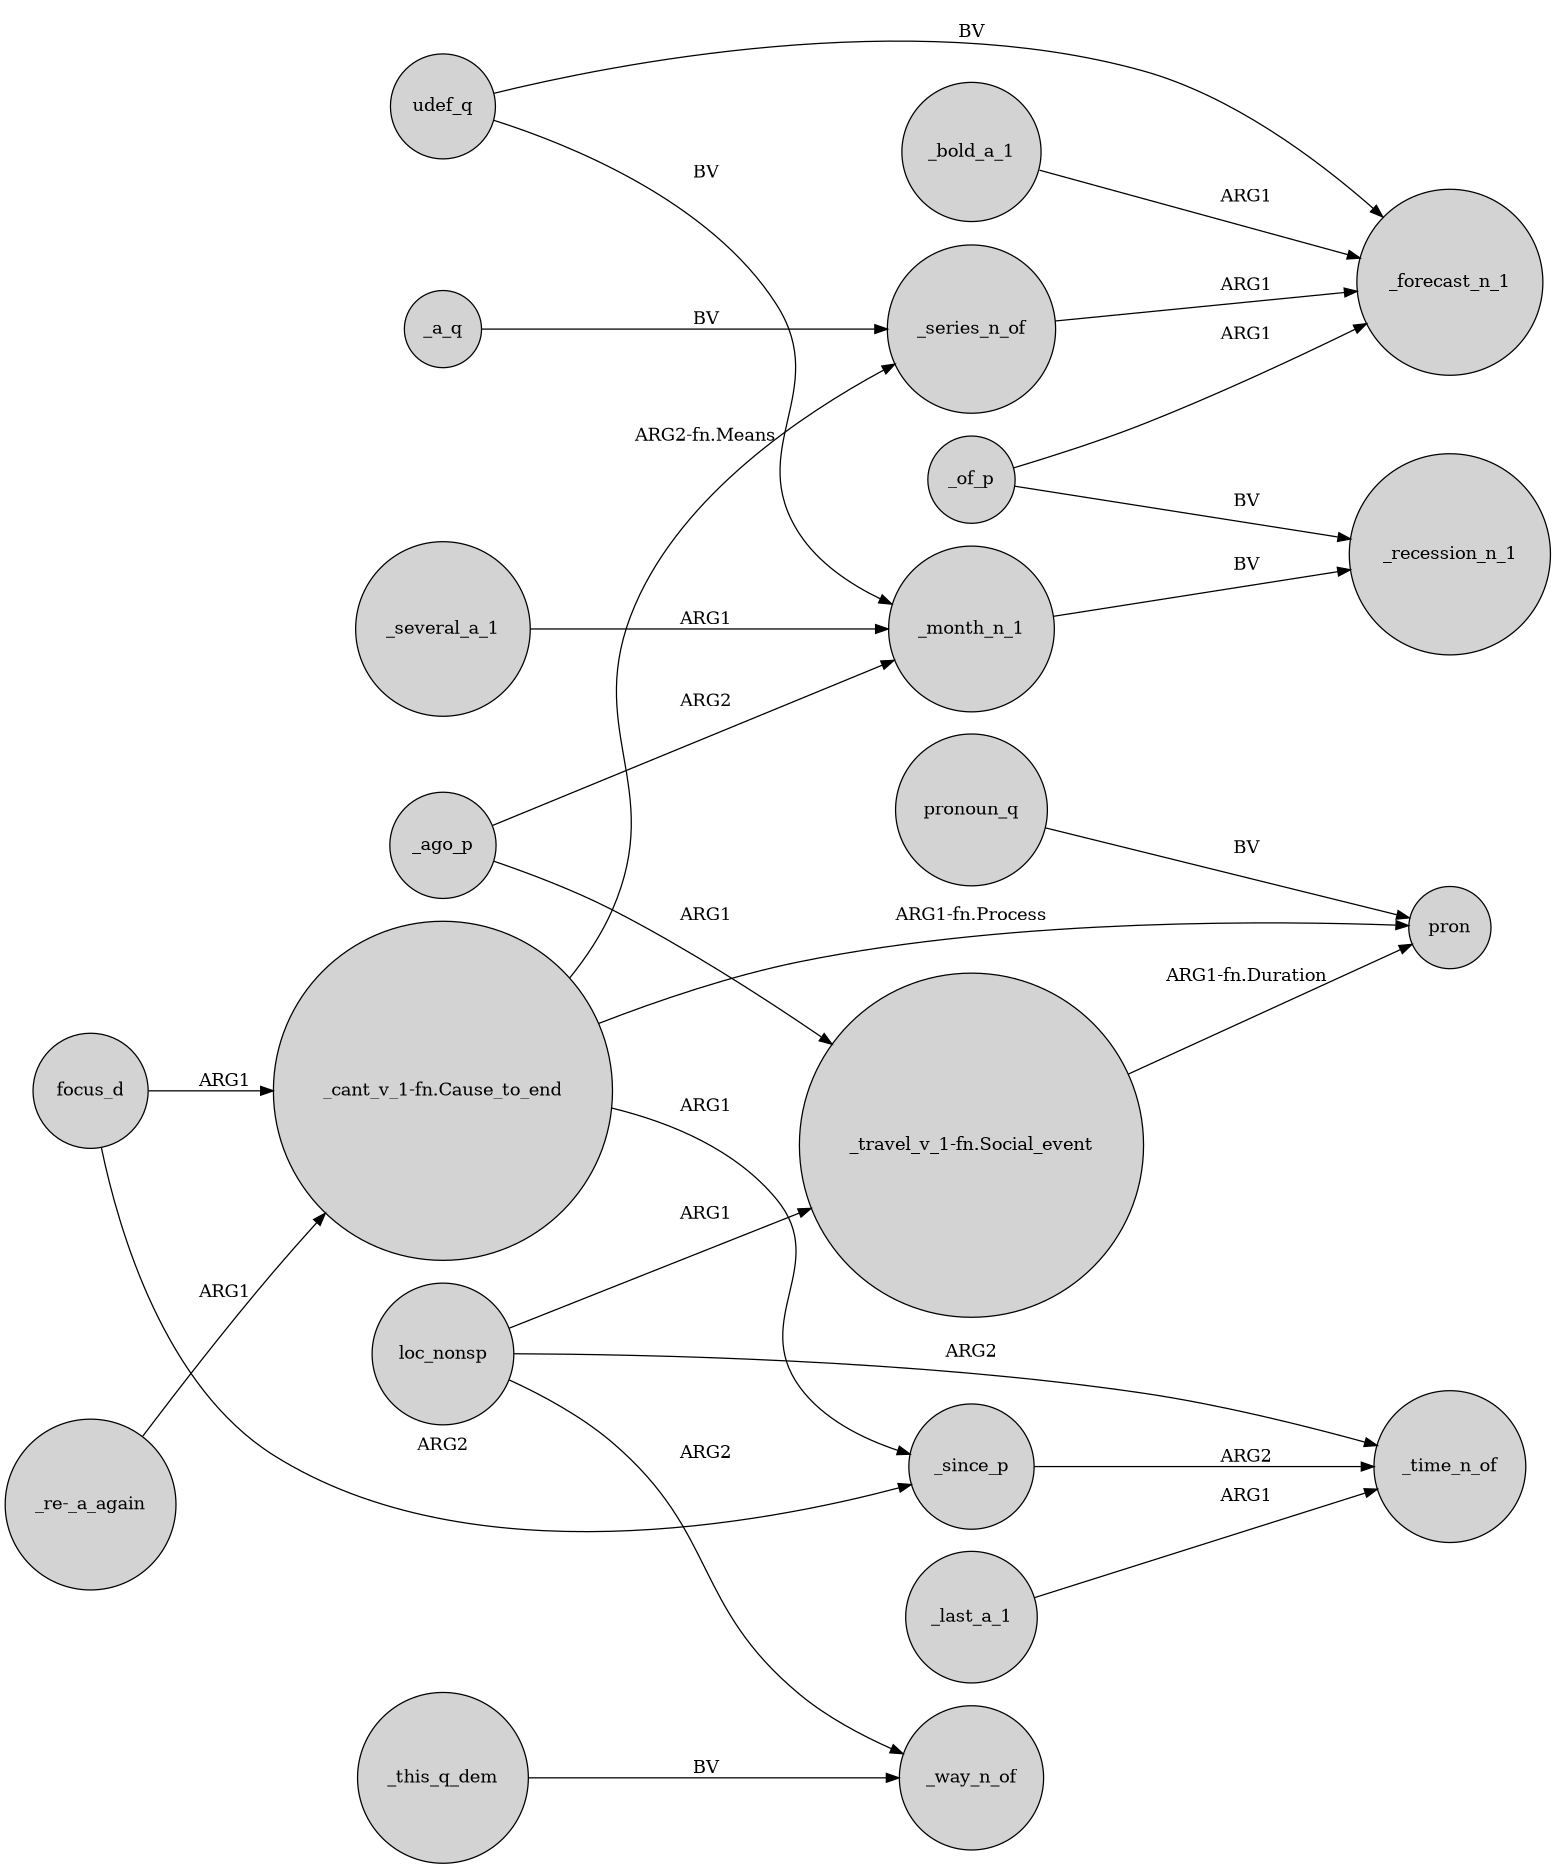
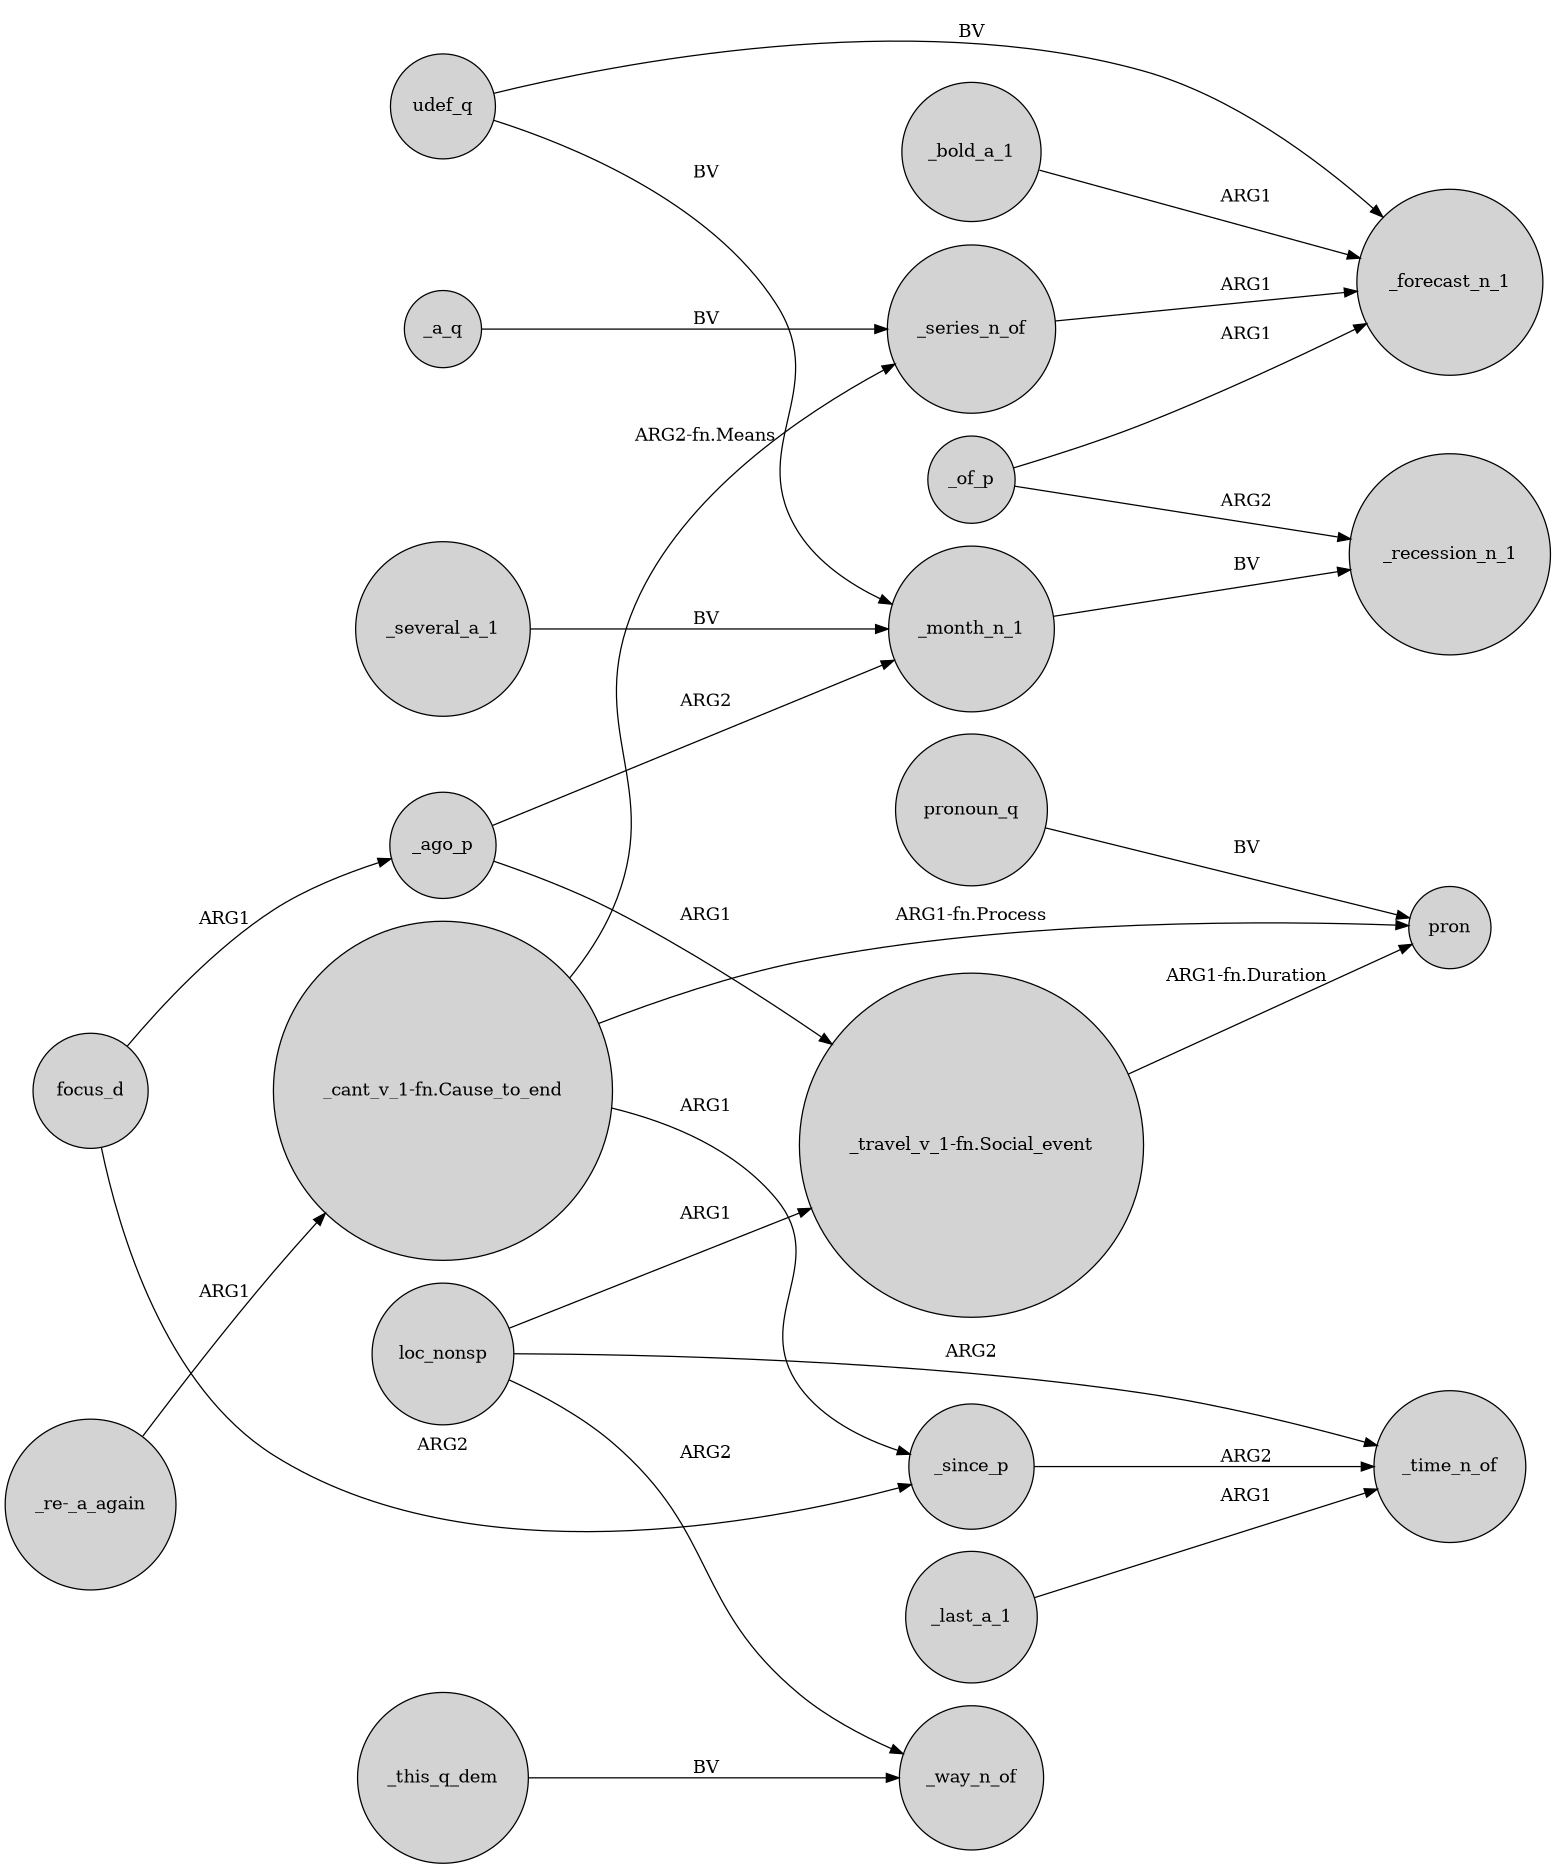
edge "_of_p" -> "_recession_n_1": label "BV" -> "ARG2"
edge "_several_a_1" -> "_month_n_1": label "ARG1" -> "BV"
edge "focus_d" -> "_cant_v_1-fn.Cause_to_end": now "focus_d" -> "_ago_p"
